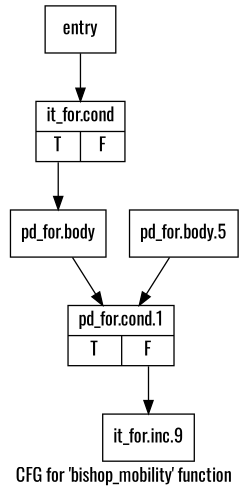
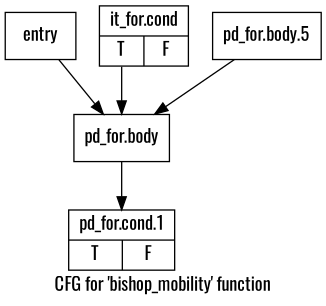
edge "entry" -> "it_for.cond": now "entry" -> "pd_for.body"
edge "pd_for.body.5" -> "pd_for.cond.1": now "pd_for.body.5" -> "pd_for.body"
node "it_for.inc.9": removed
